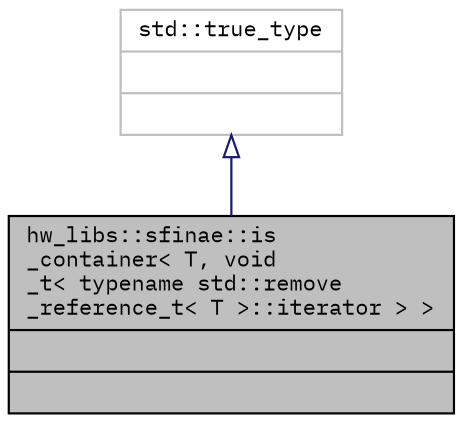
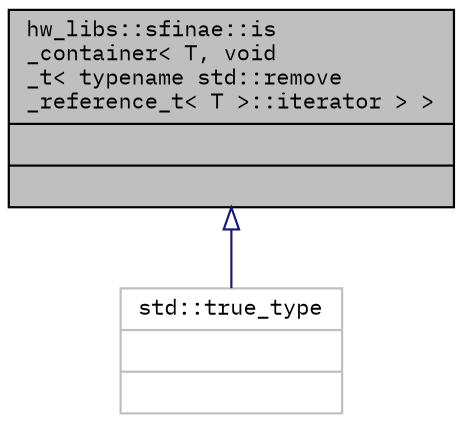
edge "hw_libs::sfinae::is" -> "std::true_type": reversed
